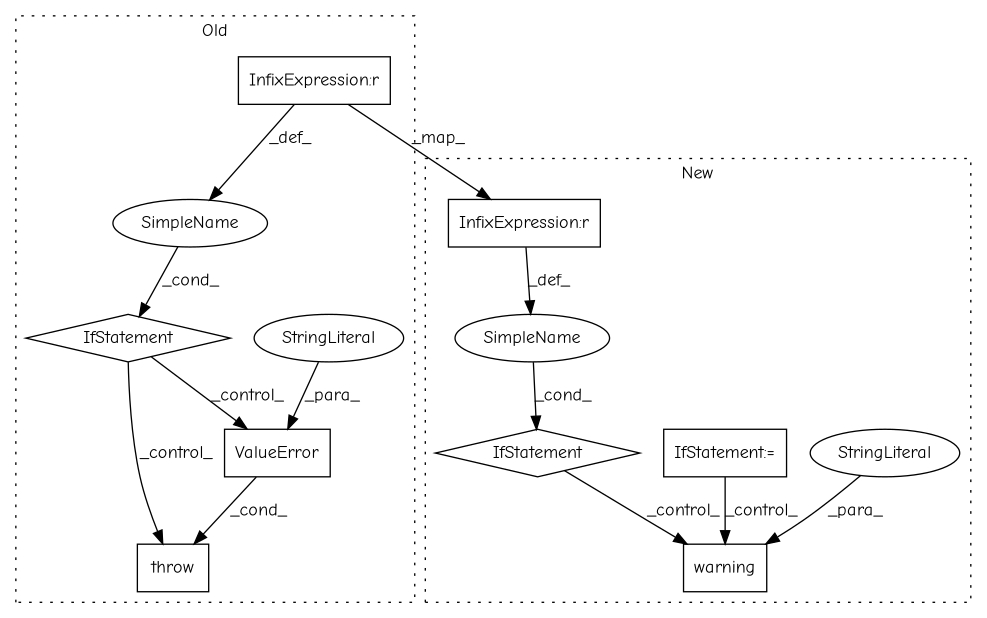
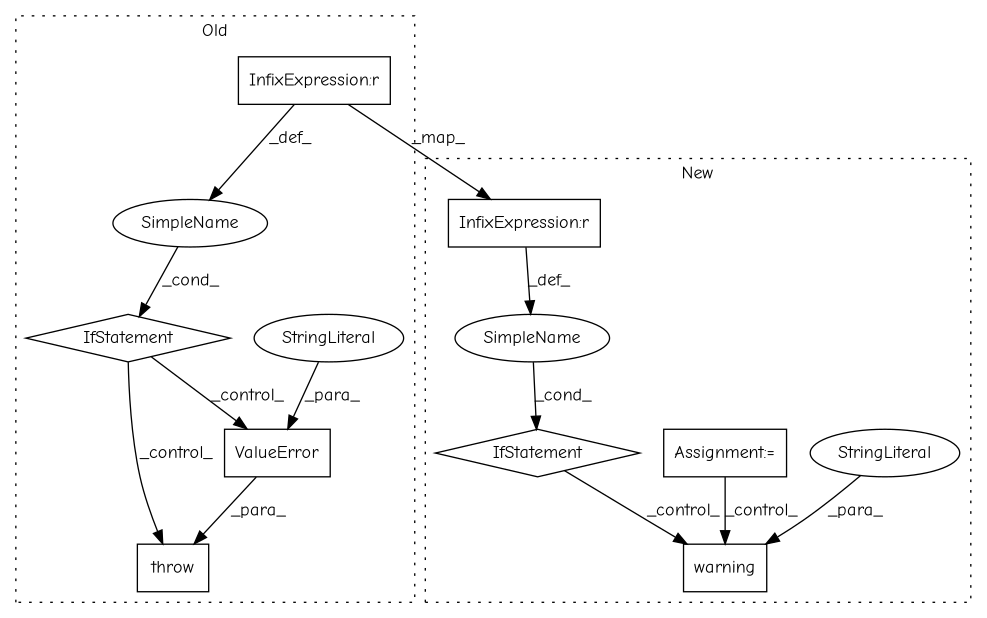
node "IfStatement:=": label "IfStatement:=" -> "Assignment:="
edge "ValueError" -> "throw": label "_cond_" -> "_para_"
